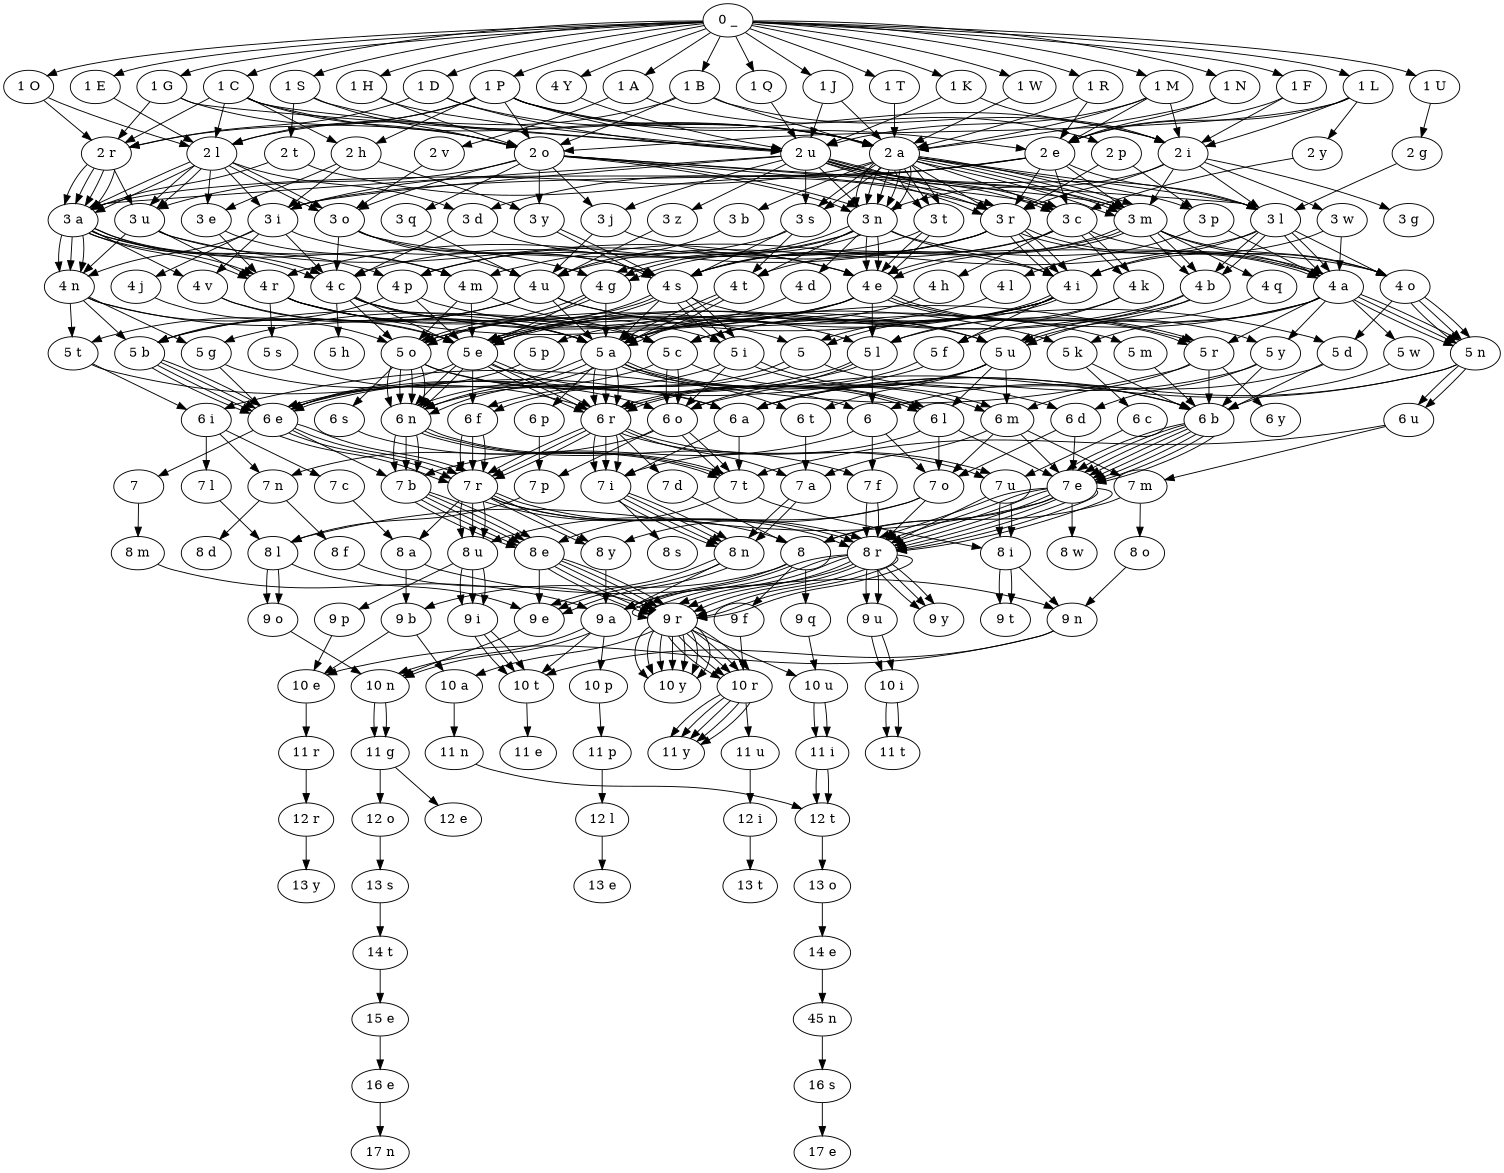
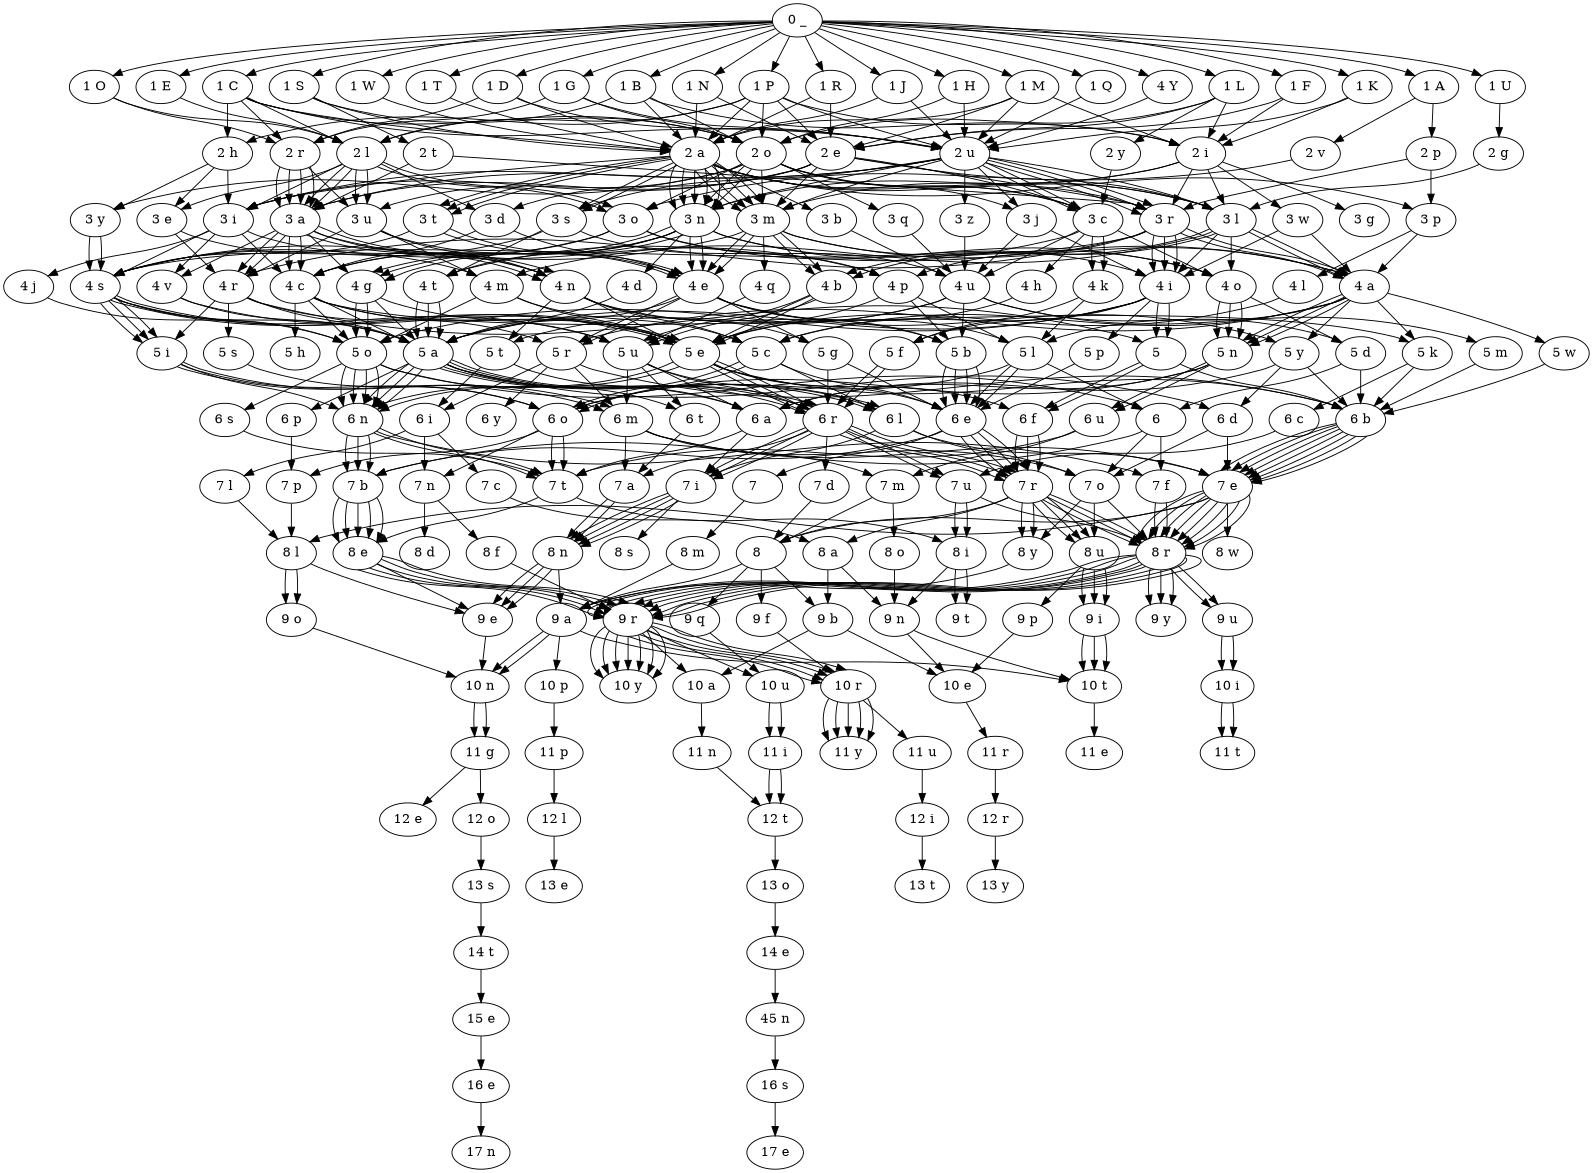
edge "1 P" -> "2 r": removed
